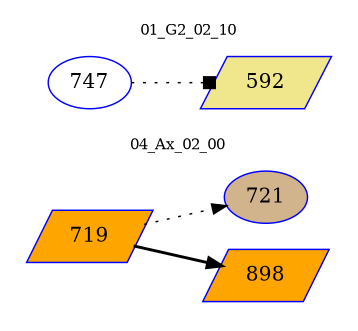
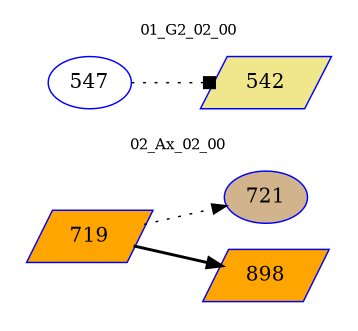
cluster "01_G2_02_10": label "01_G2_02_10" -> "01_G2_02_00"
node "747": label "747" -> "547"
node "592": label "592" -> "542"
cluster "04_Ax_02_00": label "04_Ax_02_00" -> "02_Ax_02_00"
